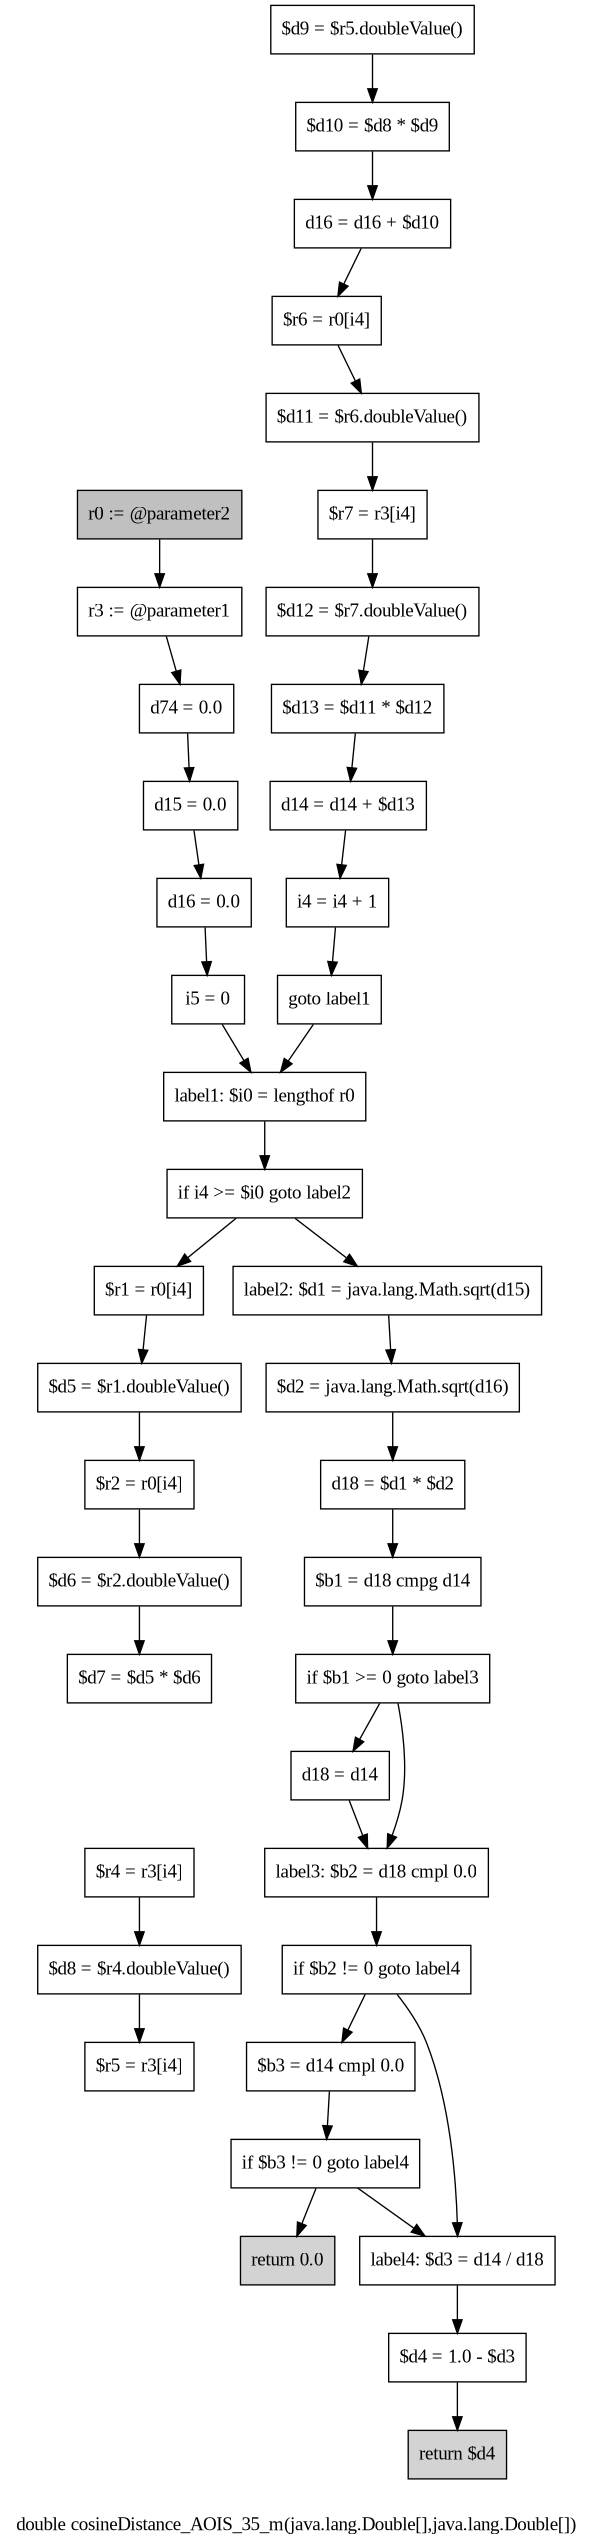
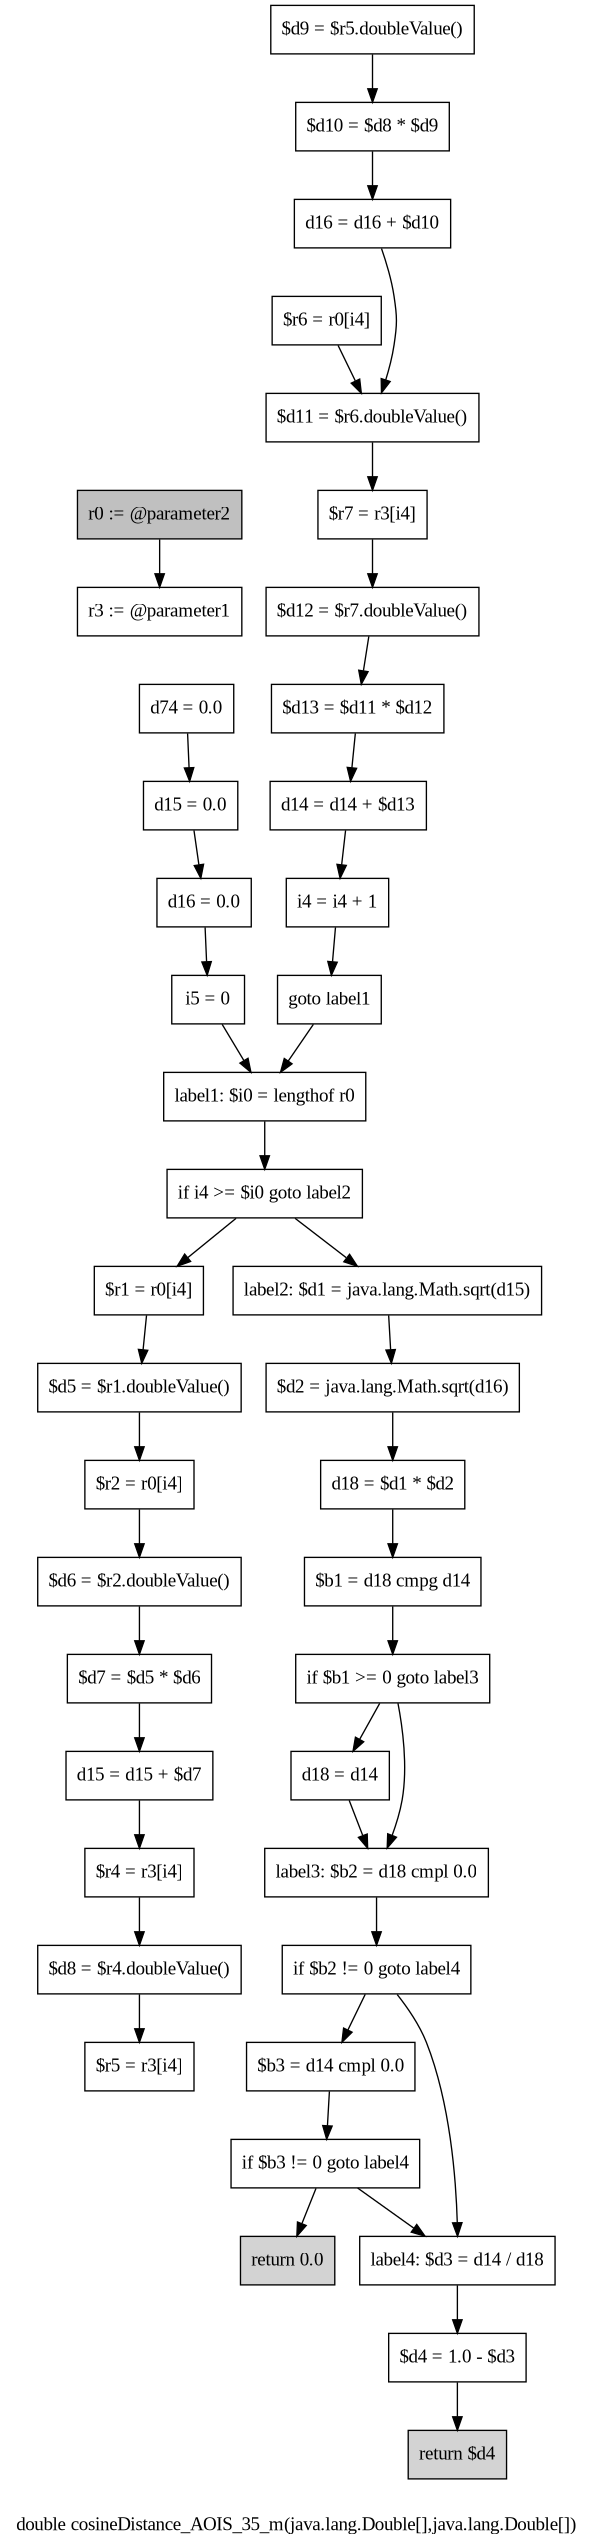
edge "d16 = d16 + $d10" -> "$r6 = r0[i4]": now "d16 = d16 + $d10" -> "$d11 = $r6.doubleValue()"
edge "r3 := @parameter1" -> "d74 = 0.0": removed
node "d15 = d15 + $d7": added
